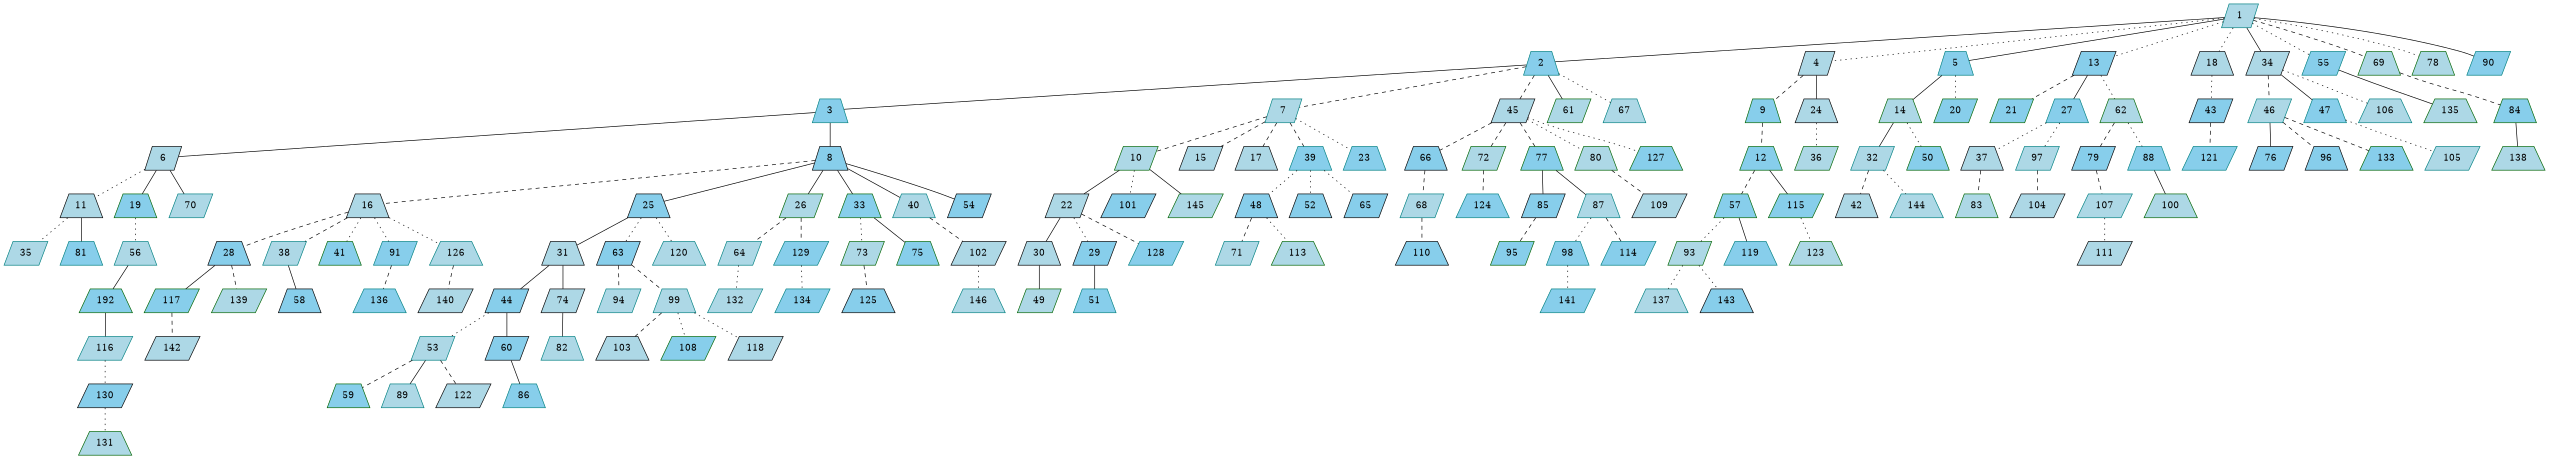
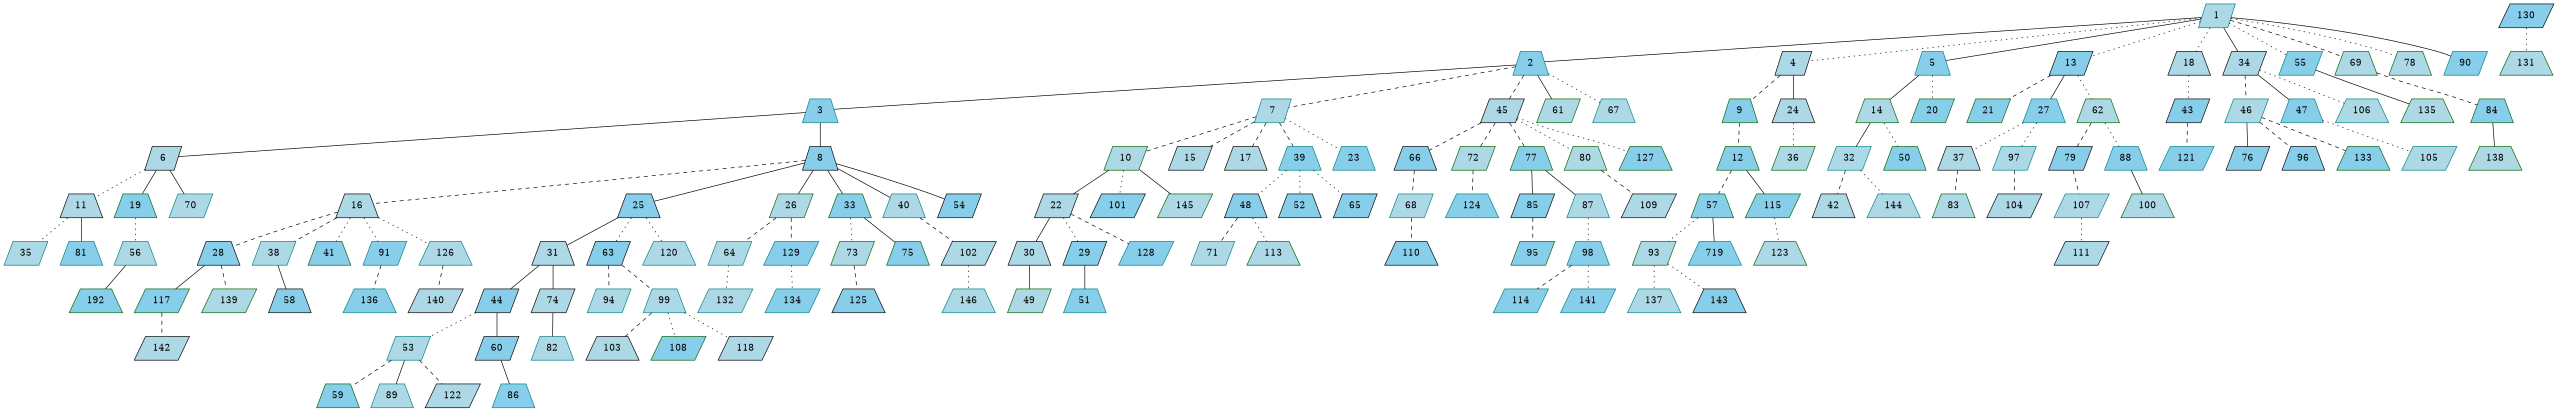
edge "87" -- "114": now "98" -- "114"
node "119": label "119" -> "719"
node "116": removed
